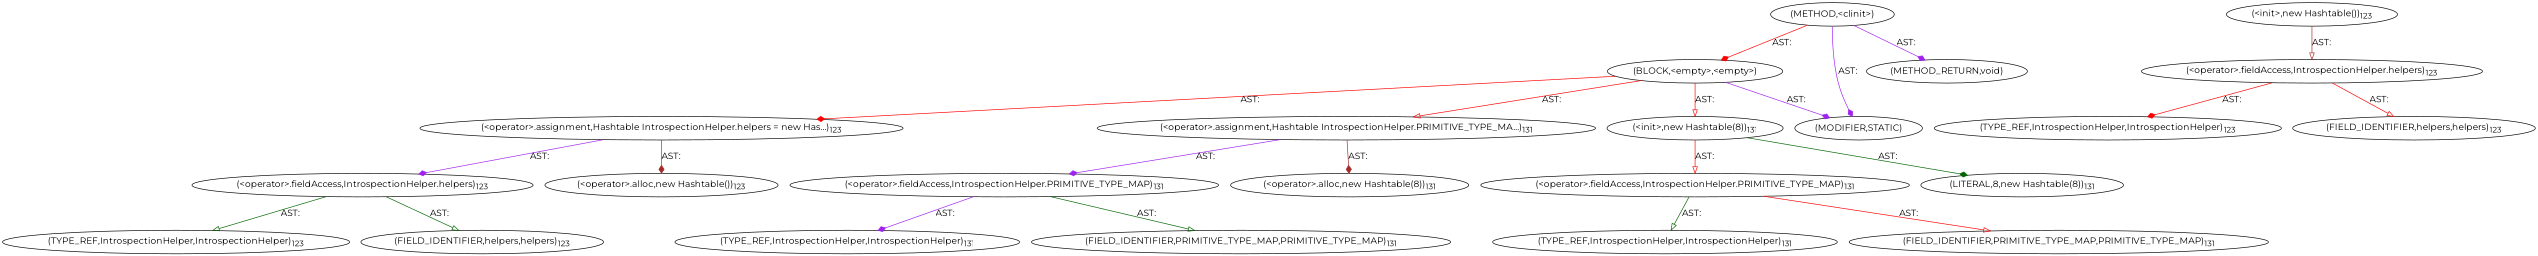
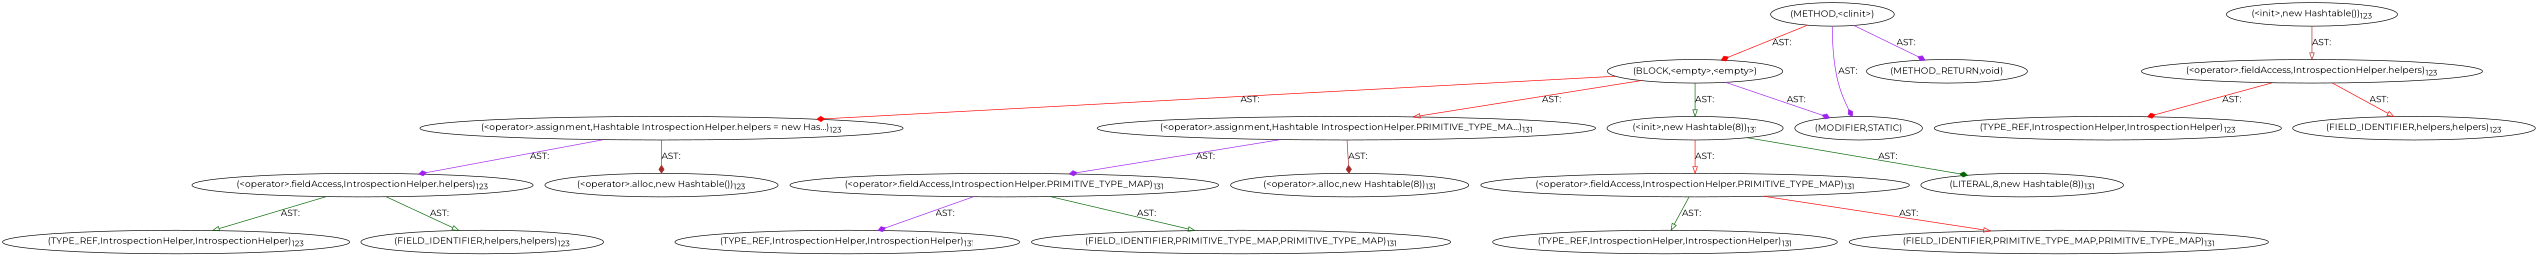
edge "(BLOCK,<empty>,<empty>)" -> "(<init>,new Hashtable(8))": color red -> darkgreen
